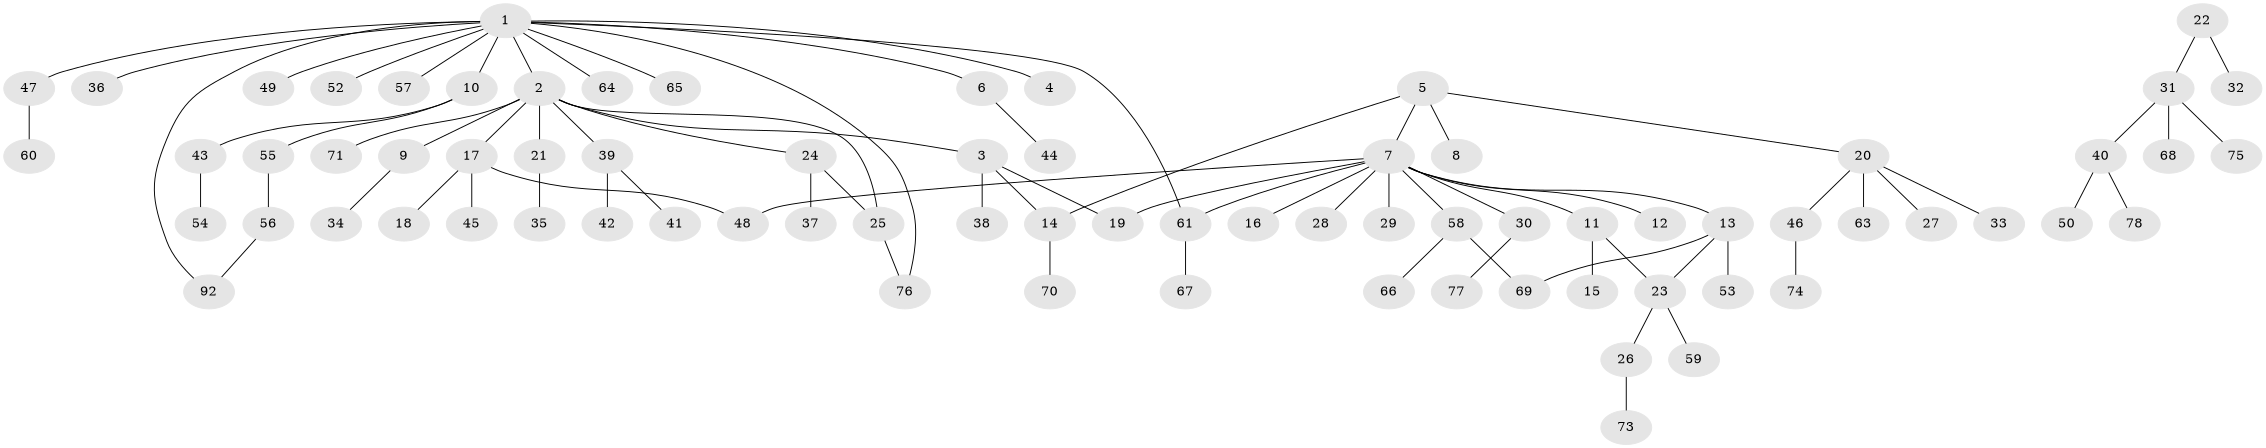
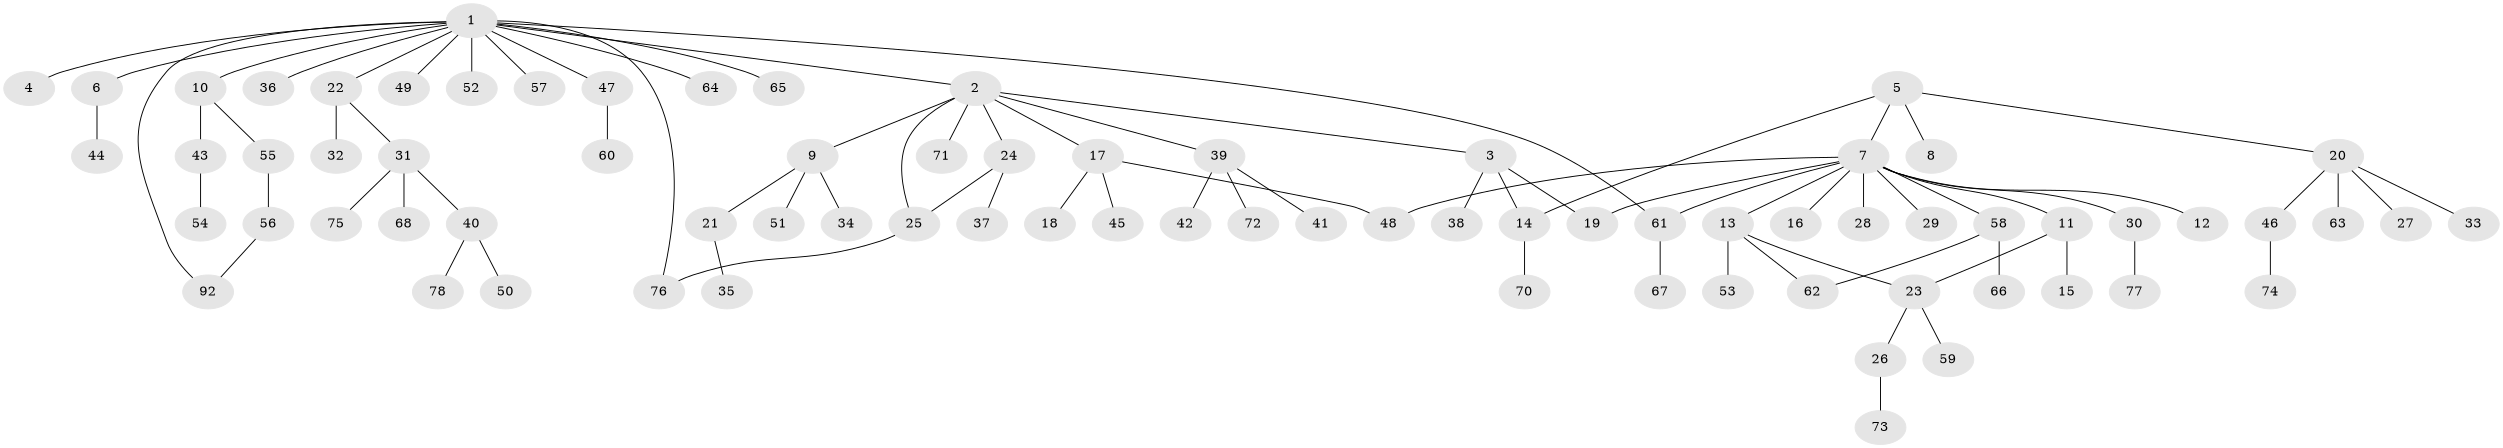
edge "1" -- "22": added
edge "2" -- "21": now "9" -- "21"
node "51": added
node "72": added
node "69": label "69" -> "62"
